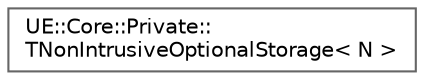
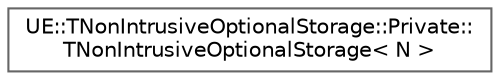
node "UE::Core::Private:: TNonIntrusiveOptionalStorage< N >": label "UE::Core::Private:: TNonIntrusiveOptionalStorage< N >" -> "UE::TNonIntrusiveOptionalStorage::Private:: TNonIntrusiveOptionalStorage< N >"
